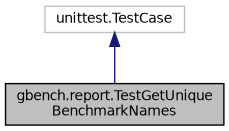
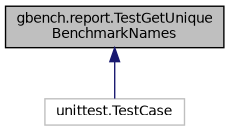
edge "gbench.report.TestGetUnique BenchmarkNames" -> "unittest.TestCase": reversed
